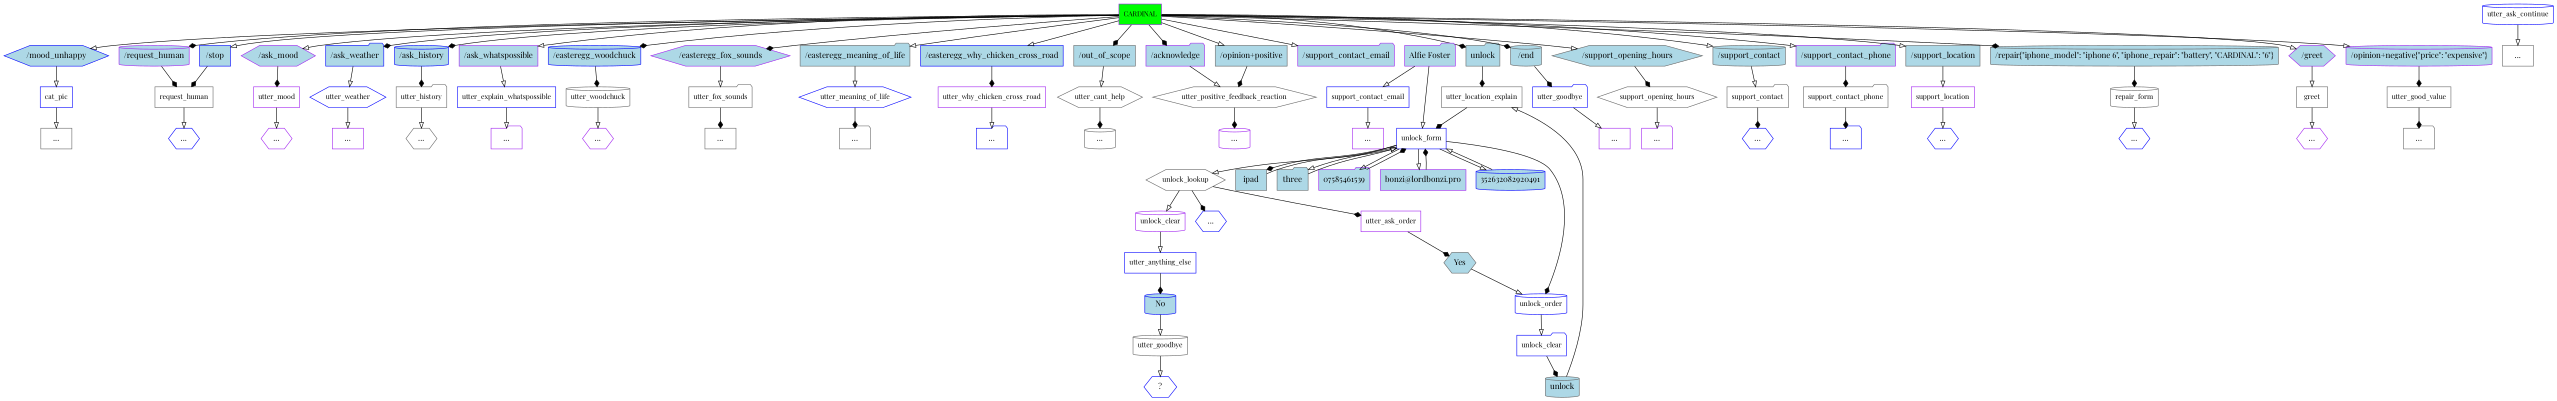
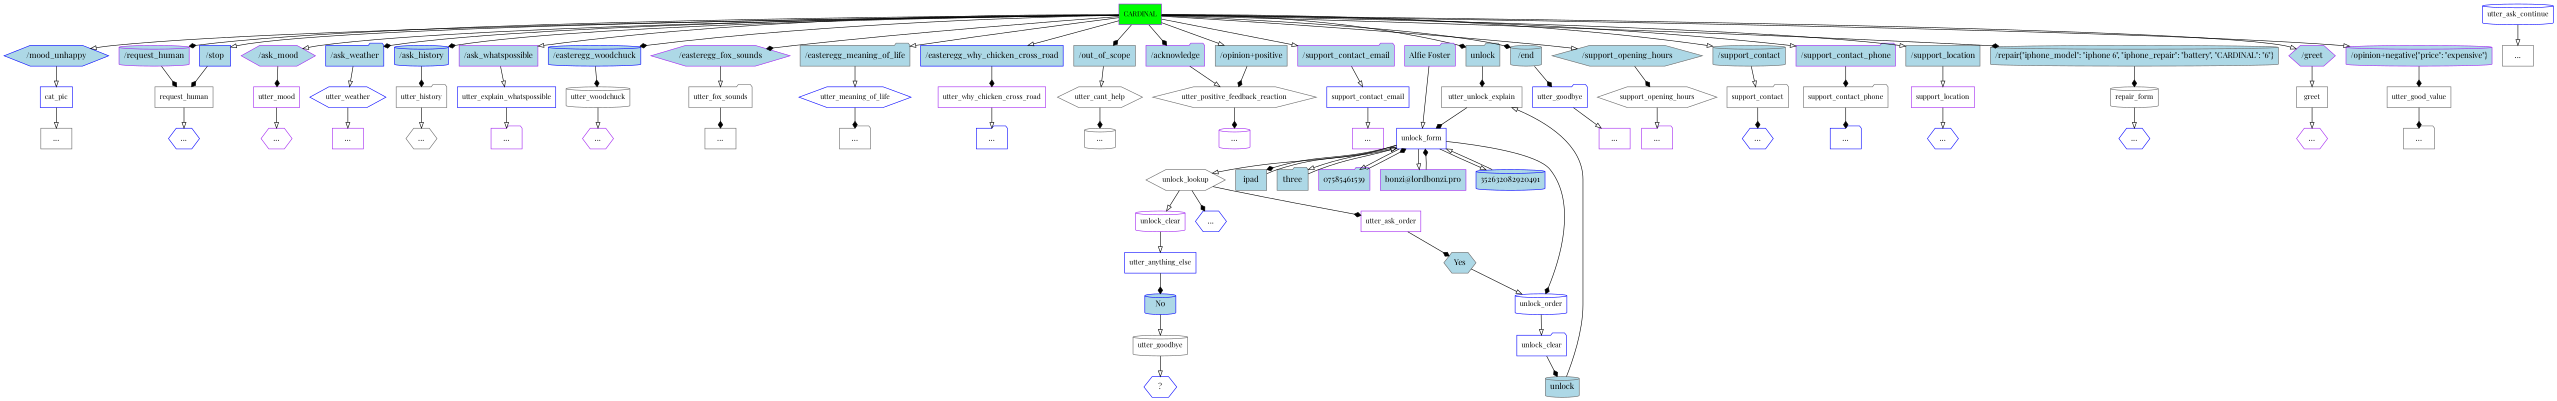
edge "Alfie Foster" -> "support_contact_email": now "/support_contact_email" -> "support_contact_email"
node "utter_location_explain": label "utter_location_explain" -> "utter_unlock_explain"
